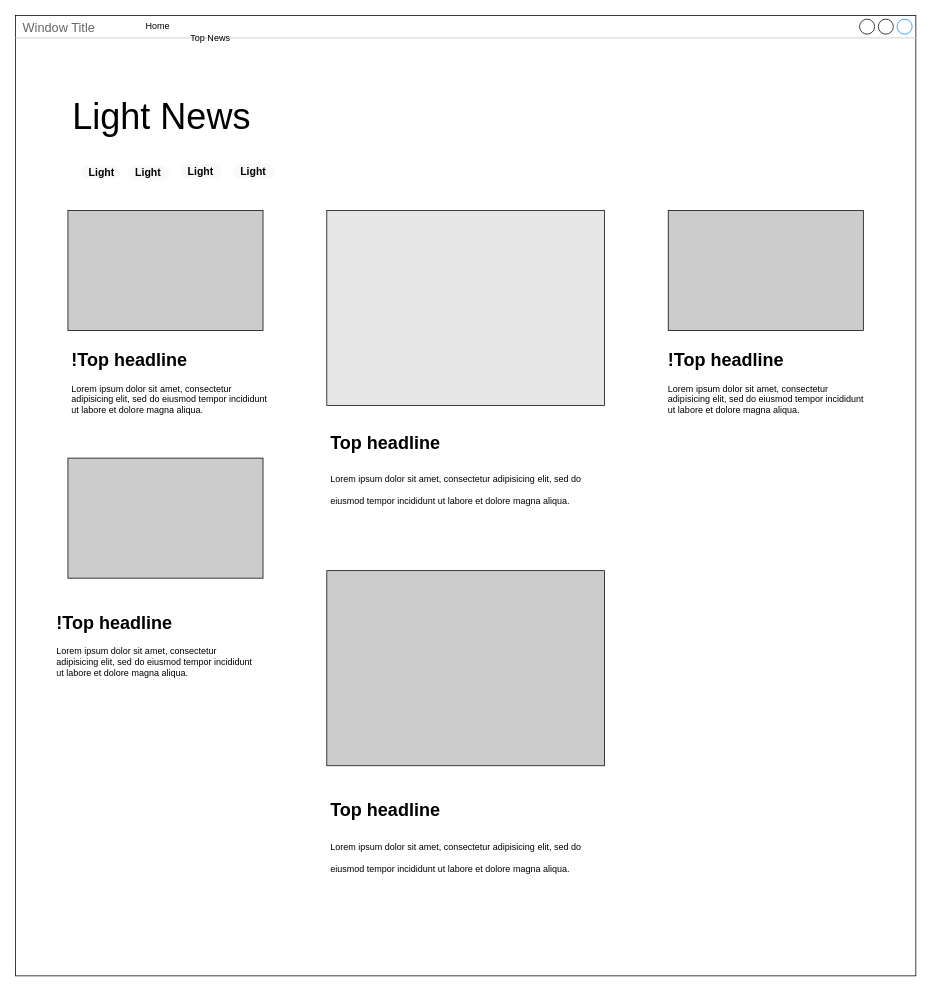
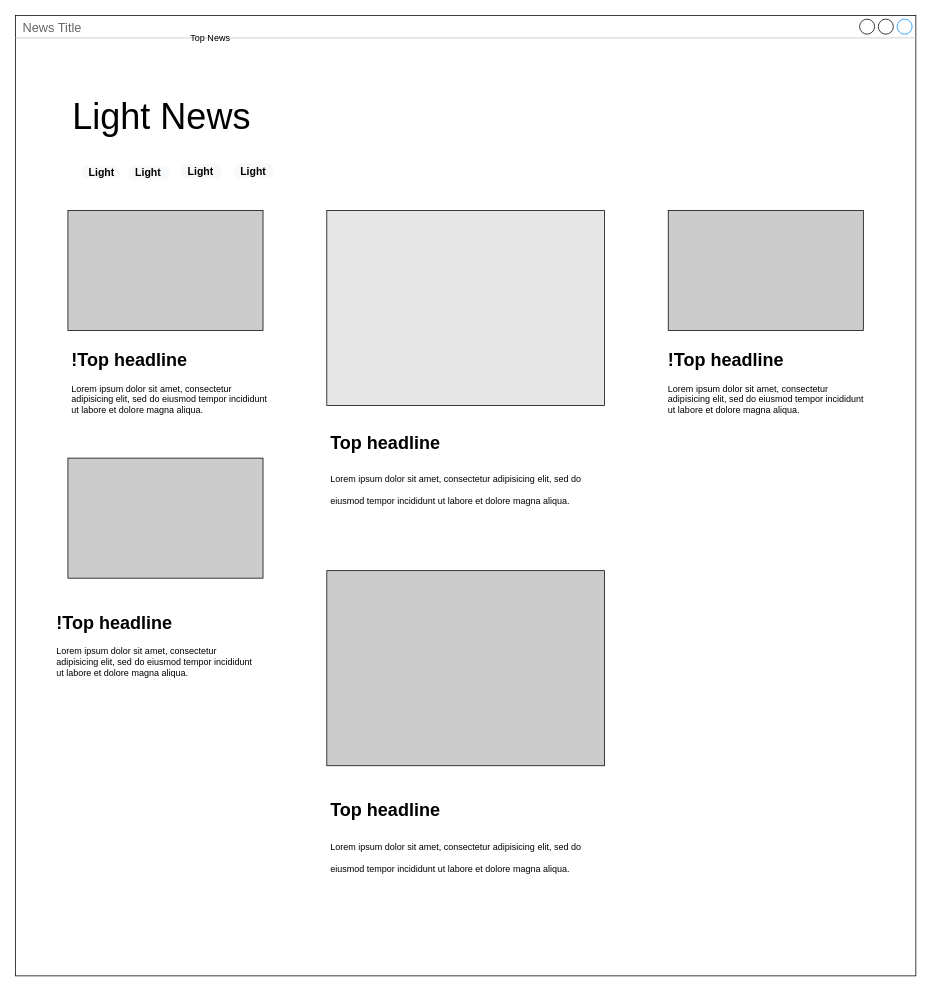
node "Home": removed
node "Window Title": label "Window Title" -> "News Title"
